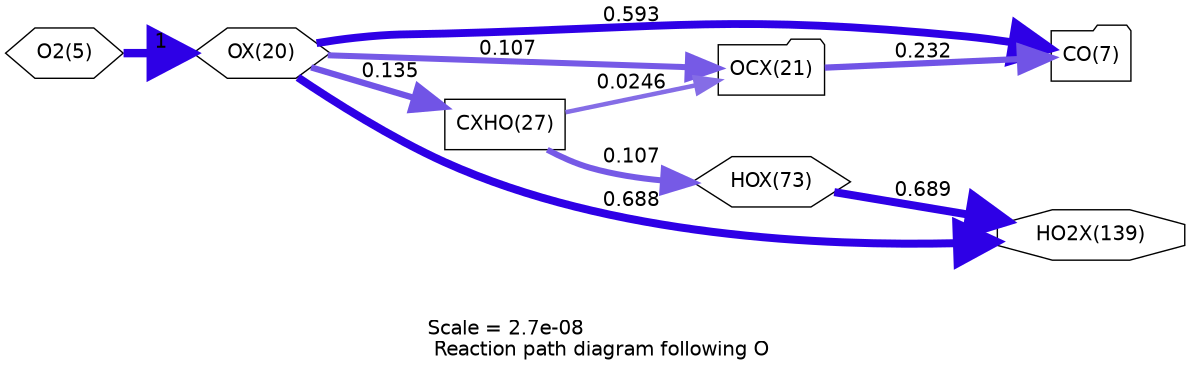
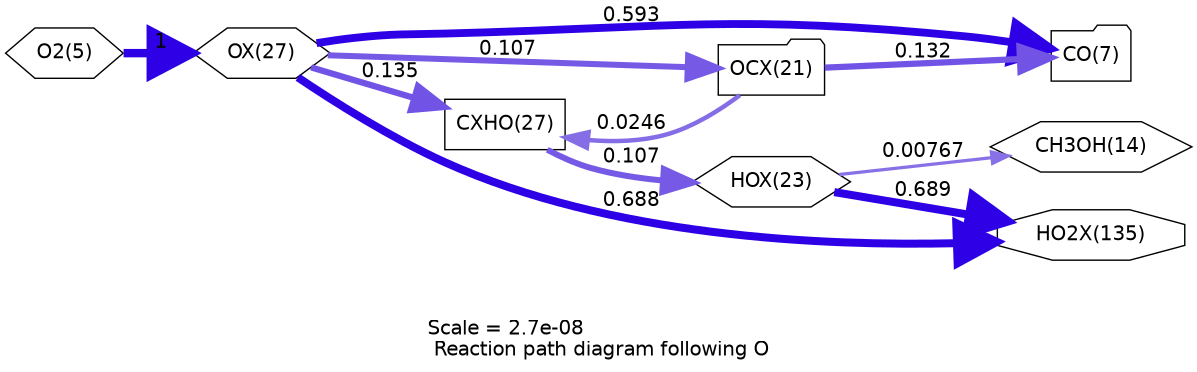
edge "OCX(21)" -> "CO(7)": label " 0.232" -> " 0.132"
node "OX(20)": label "OX(20)" -> "OX(27)"
edge "CXHO(27)" -> "OCX(21)": reversed
node "CH3OH(14)": added
node "HOX(73)": label "HOX(73)" -> "HOX(23)"
node "HO2X(139)": label "HO2X(139)" -> "HO2X(135)"
